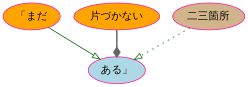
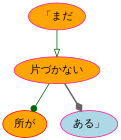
node "二三箇所": removed
edge "「まだ" -> "ある」": now "「まだ" -> "片づかない"
node "所が": added
